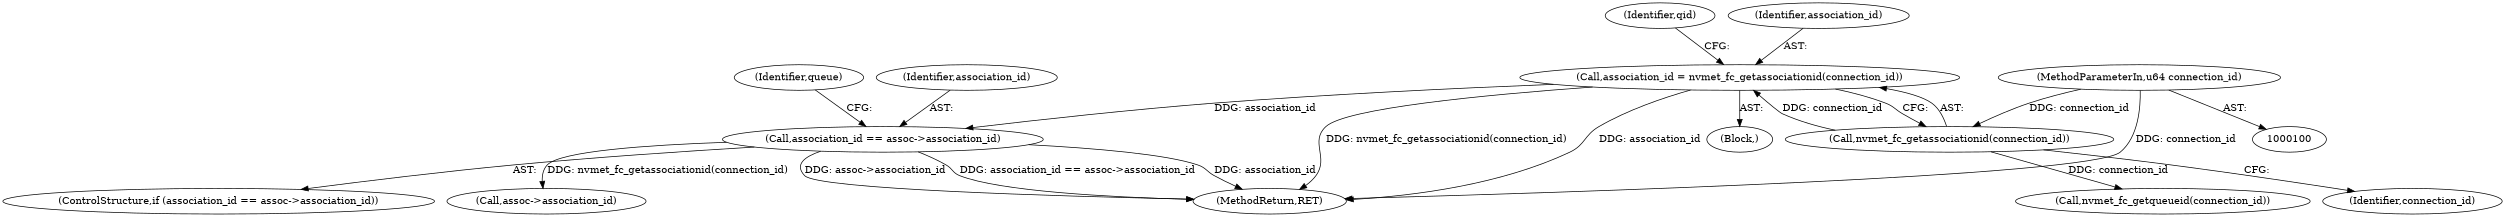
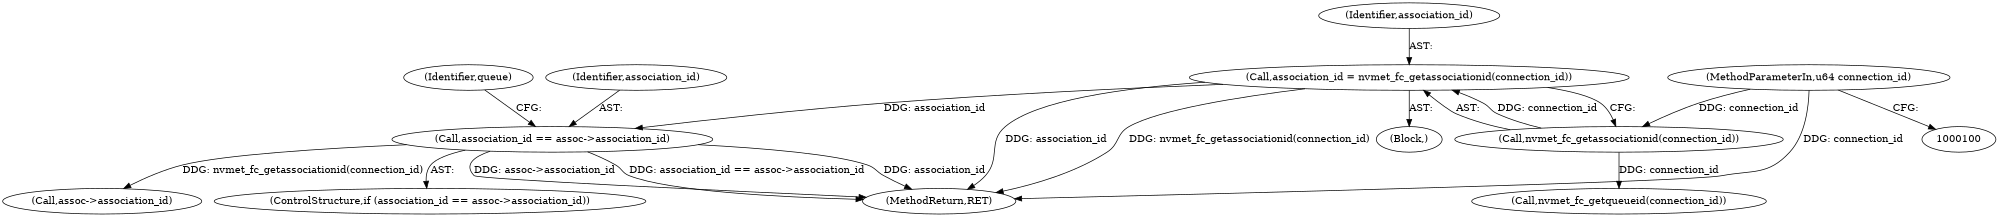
node "(Identifier,qid)": removed
edge "(MethodParameterIn,u64 connection_id)" -> "1000100": label "AST: " -> "CFG: "
node "(Identifier,connection_id)": removed
